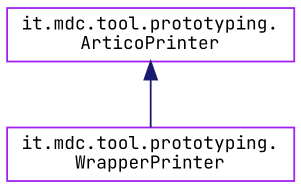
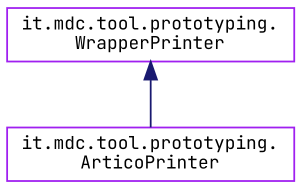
edge "it.mdc.tool.prototyping. WrapperPrinter" -> "it.mdc.tool.prototyping. ArticoPrinter": reversed
